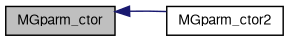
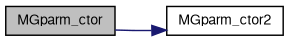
edge "MGparm_ctor2" -> "MGparm_ctor": reversed
